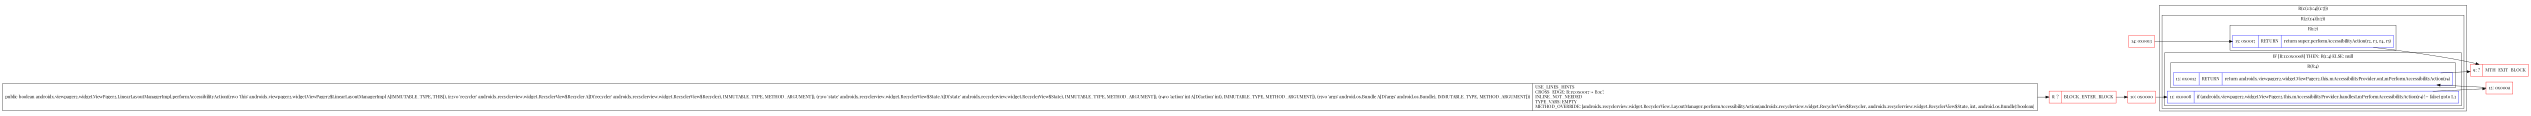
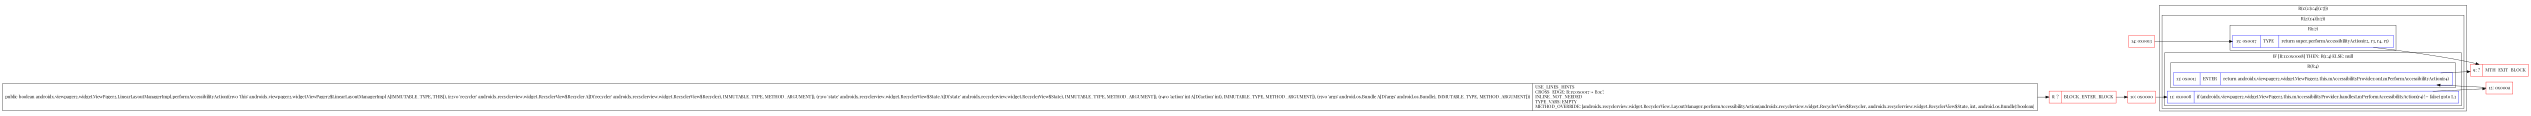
node "15: 0x0017": text "RETURN" -> "TYPE"
node "13: 0x0012": text "RETURN" -> "ENTER"
